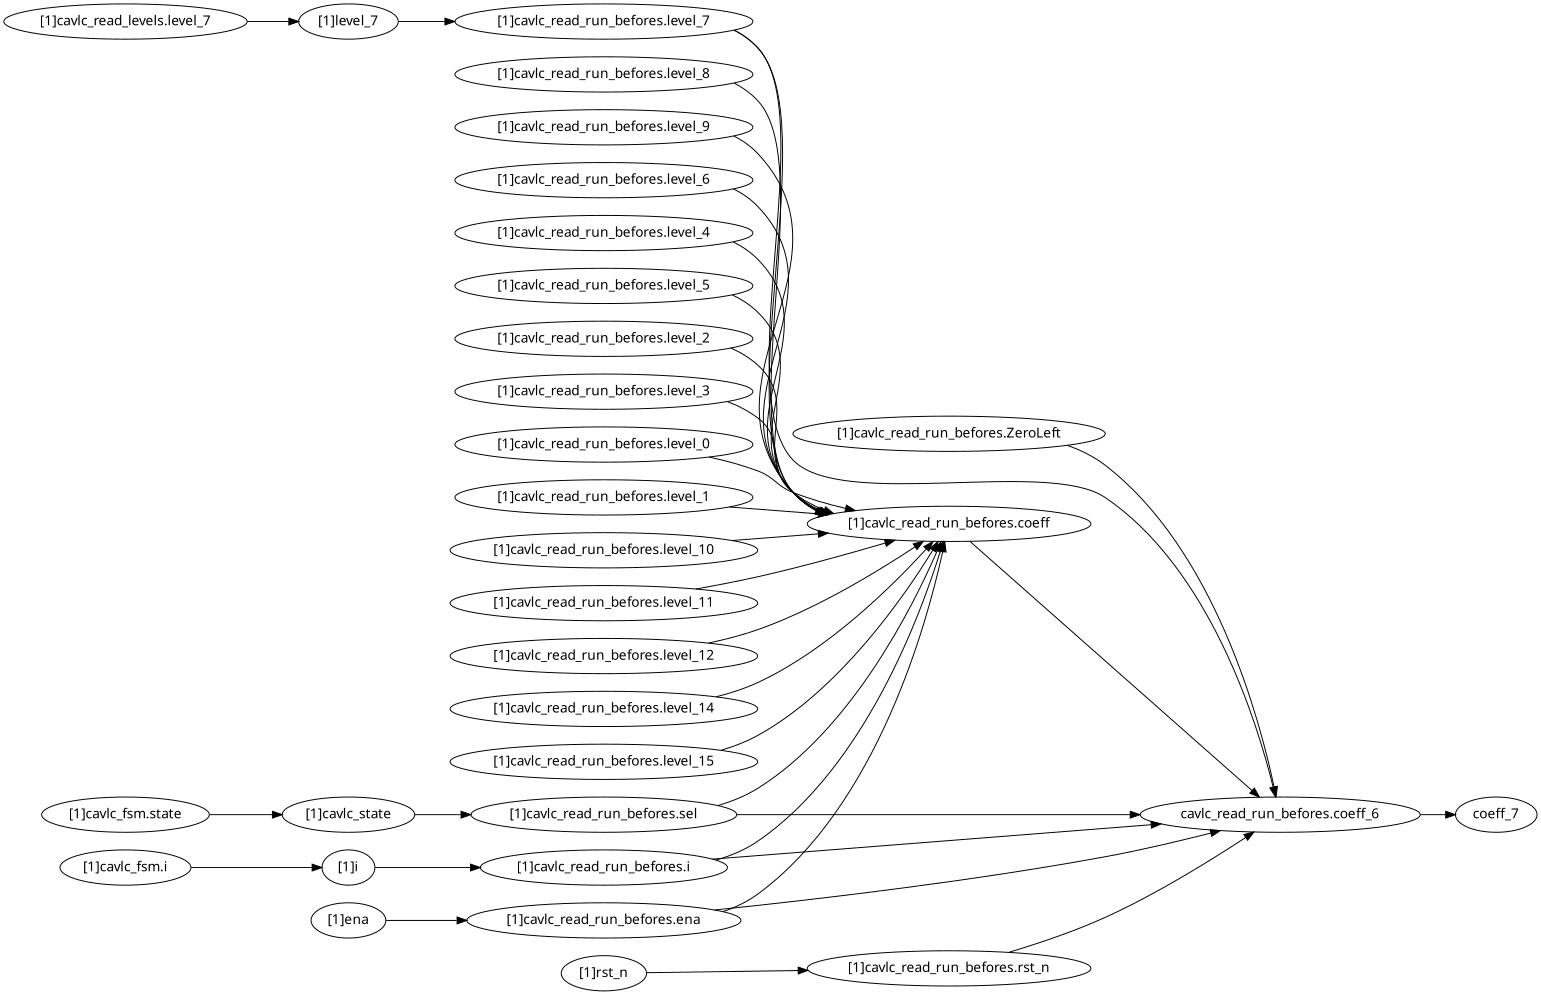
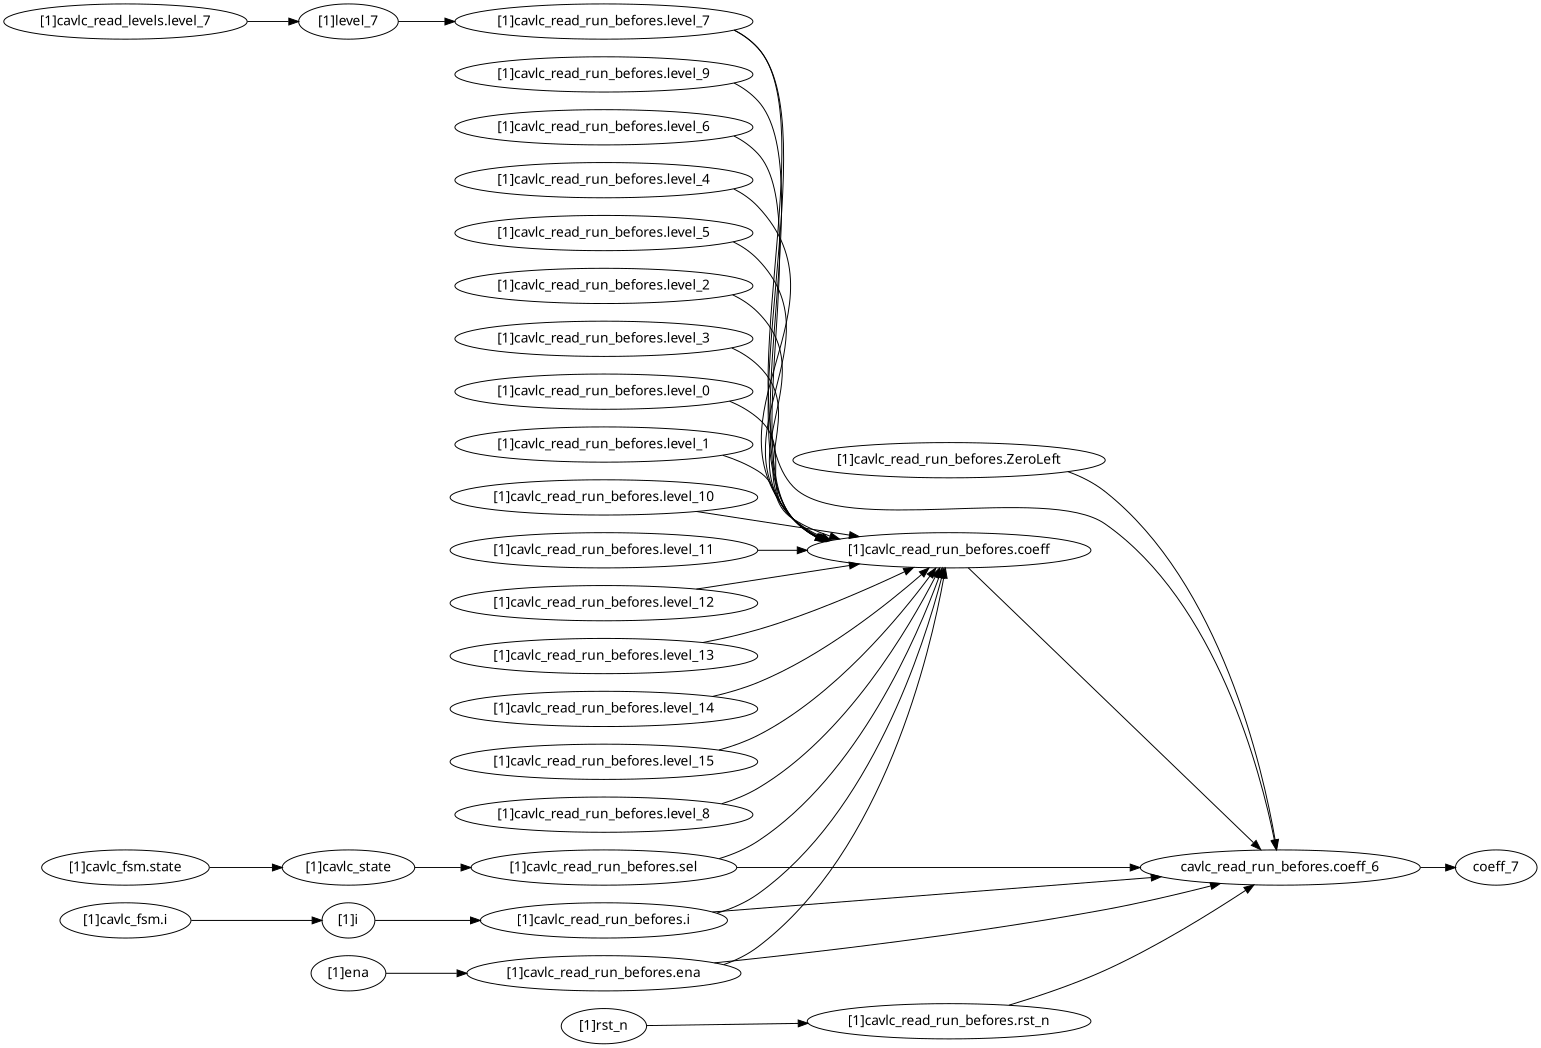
node "[1]cavlc_read_run_befores.level_13": added
